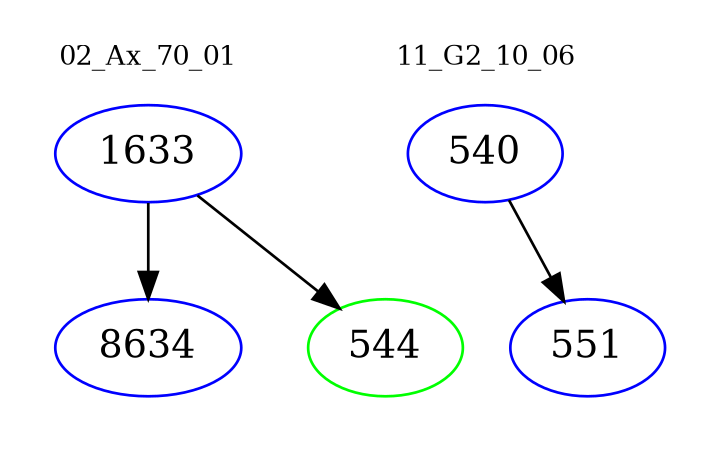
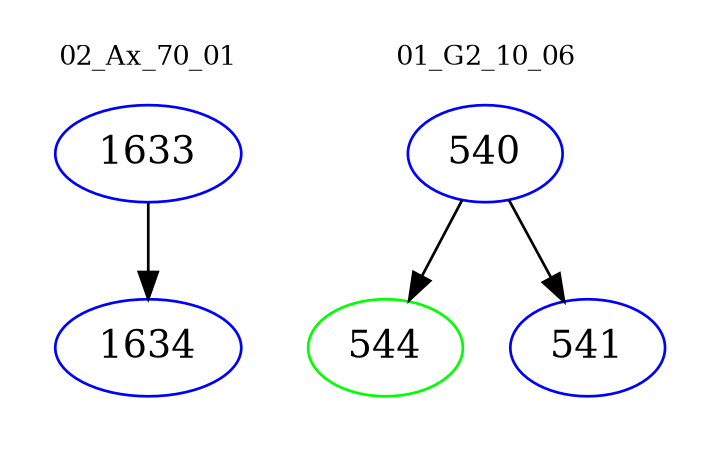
cluster "11_G2_10_06": label "11_G2_10_06" -> "01_G2_10_06"
edge "1633" -> "544": now "540" -> "544"
node "8634": label "8634" -> "1634"
node "551": label "551" -> "541"
